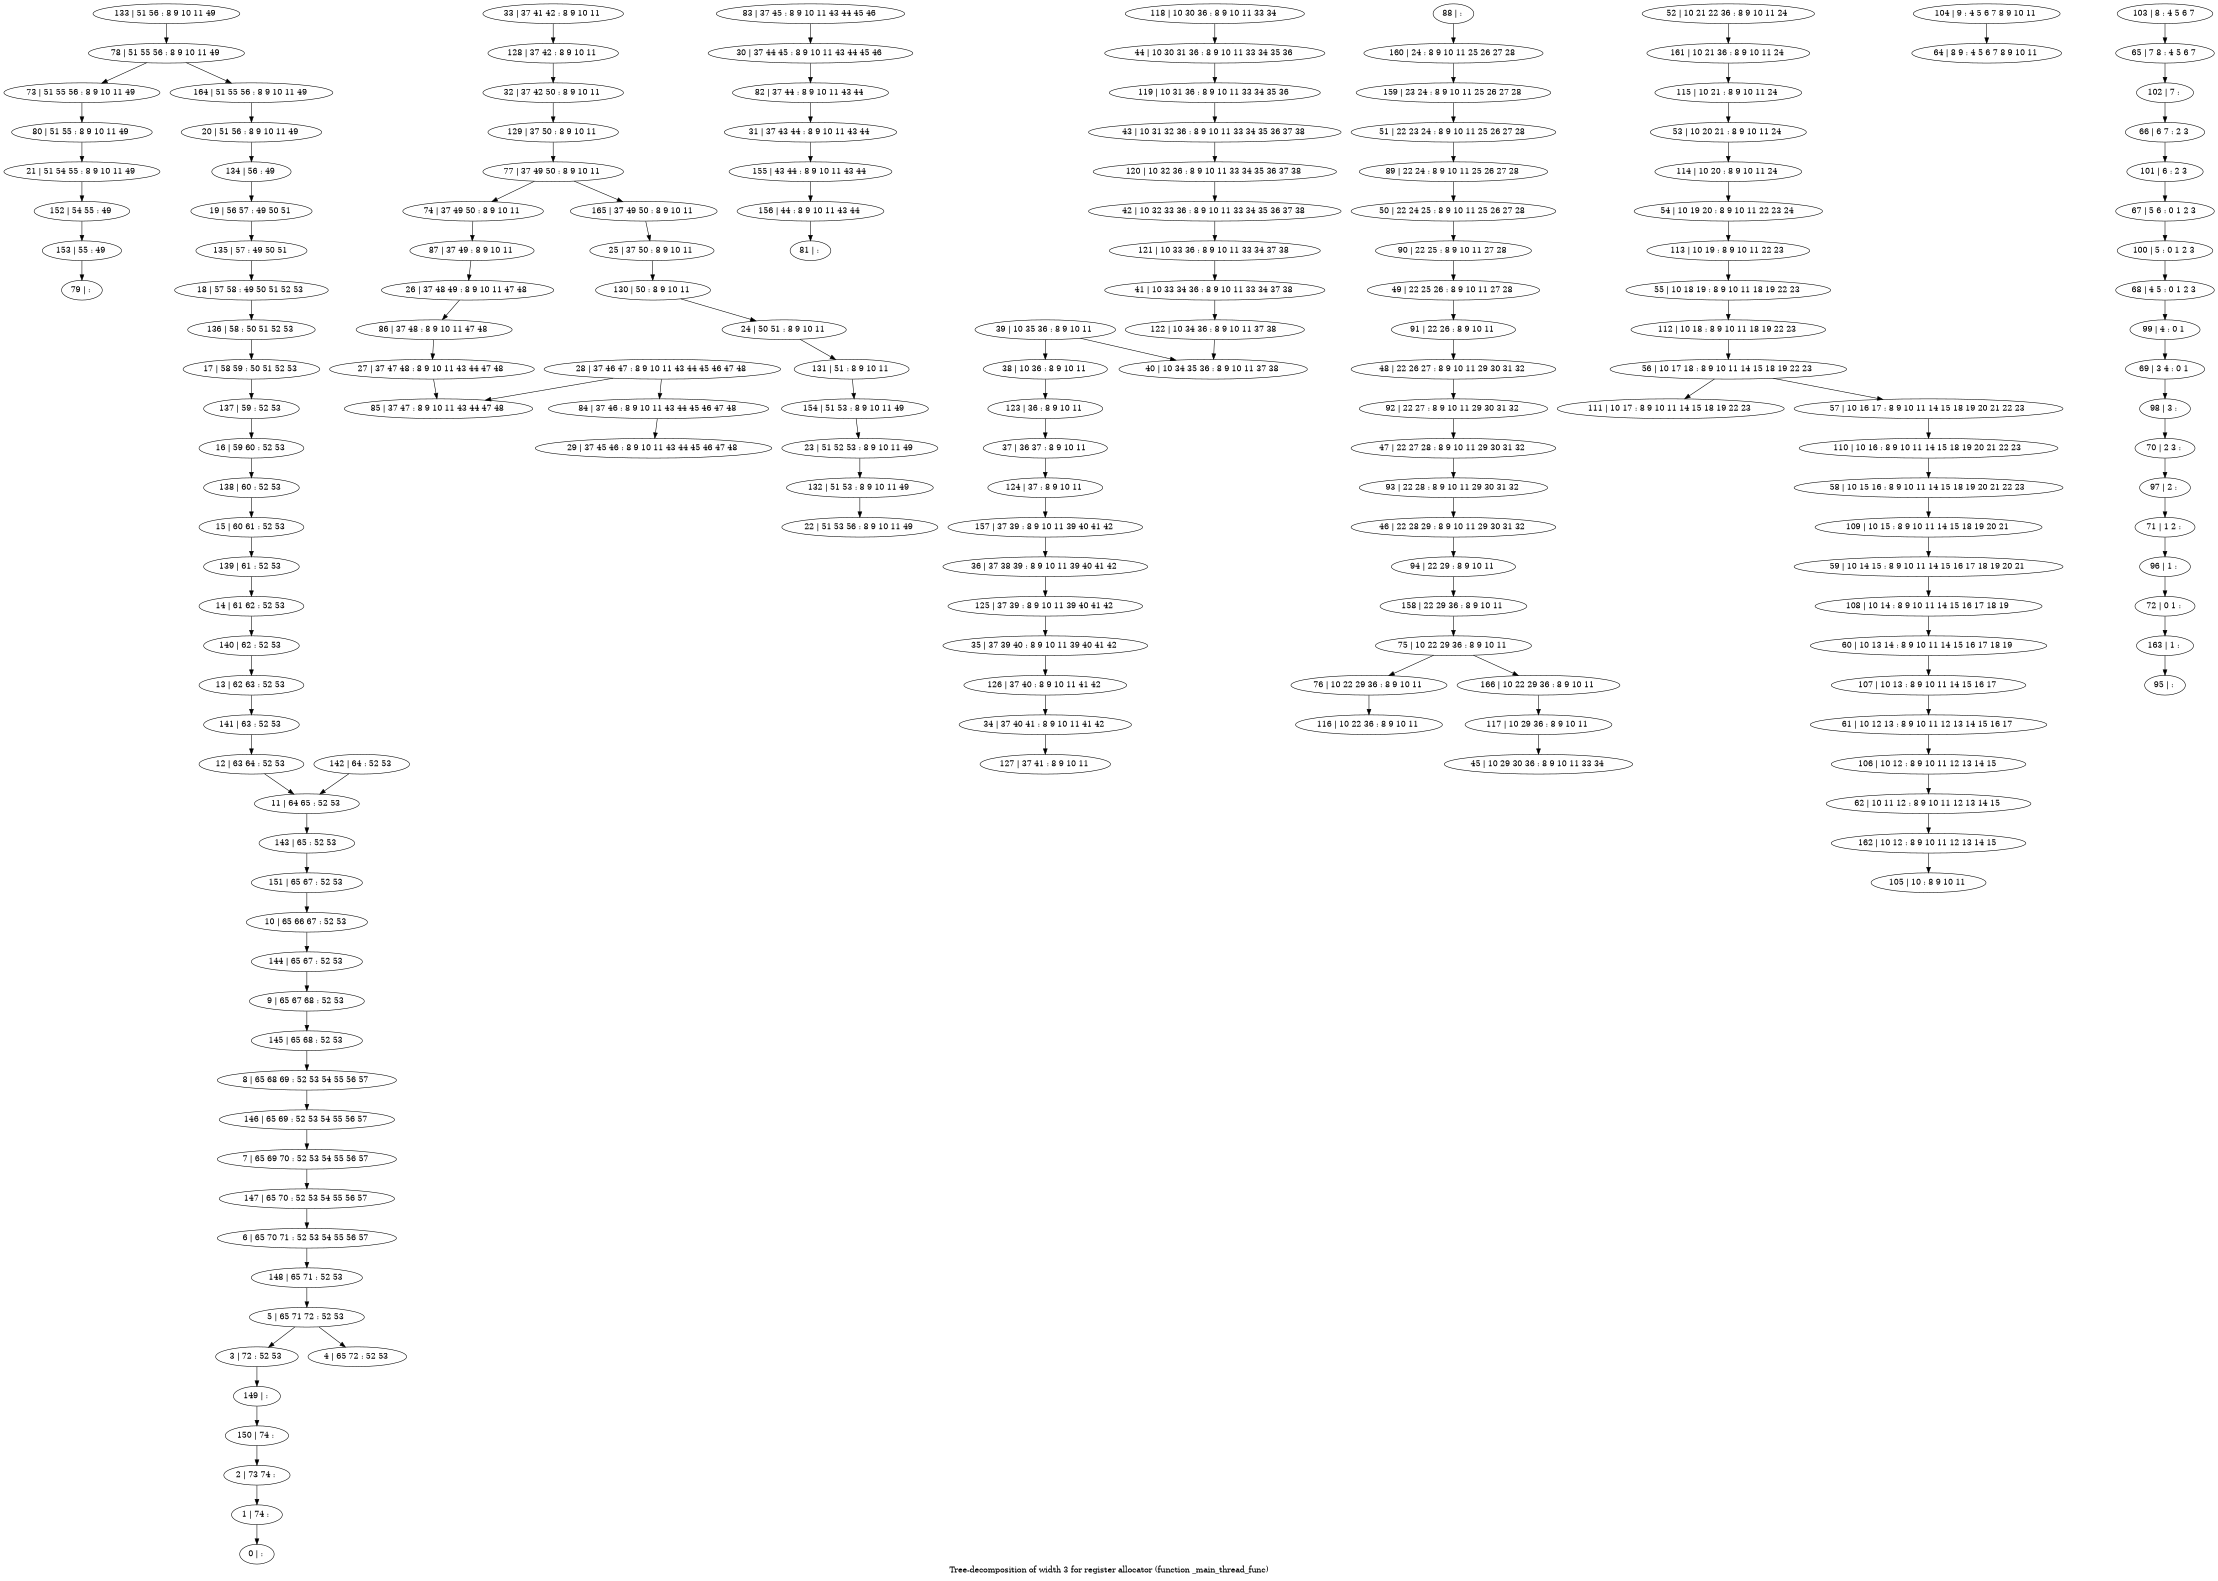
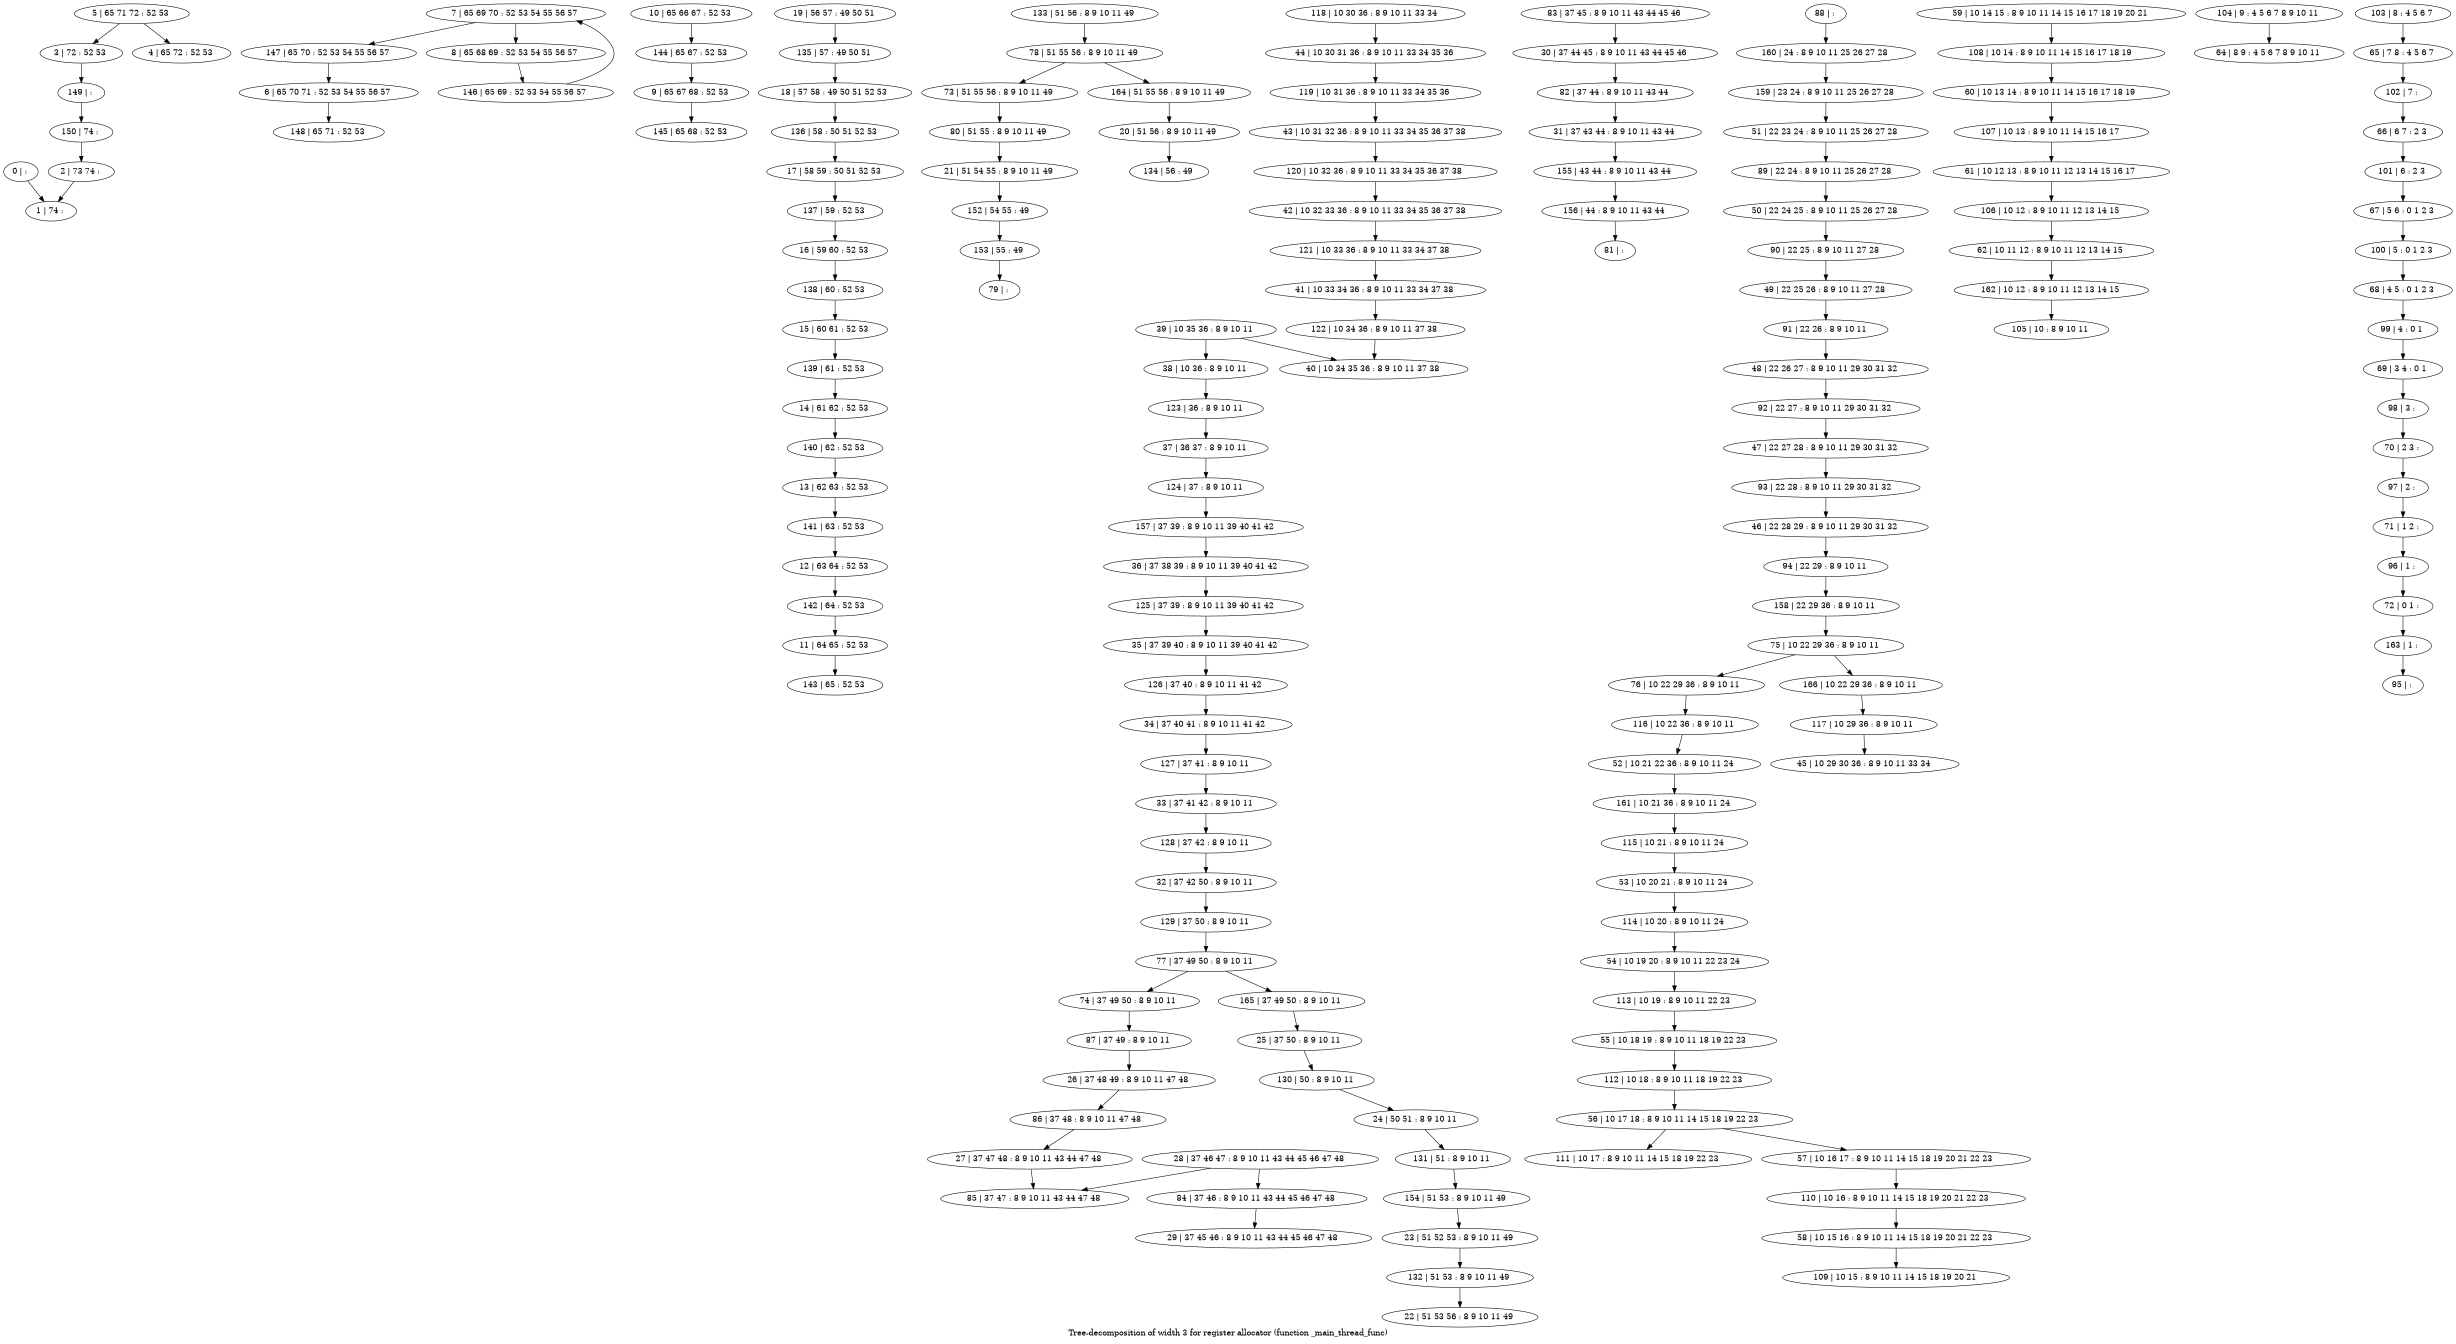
edge "134 | 56 : 49" -> "19 | 56 57 : 49 50 51": removed
edge "109 | 10 15 : 8 9 10 11 14 15 18 19 20 21" -> "59 | 10 14 15 : 8 9 10 11 14 15 16 17 18 19 20 21": removed
edge "116 | 10 22 36 : 8 9 10 11" -> "52 | 10 21 22 36 : 8 9 10 11 24": added
edge "127 | 37 41 : 8 9 10 11" -> "33 | 37 41 42 : 8 9 10 11": added
edge "12 | 63 64 : 52 53" -> "11 | 64 65 : 52 53": now "12 | 63 64 : 52 53" -> "142 | 64 : 52 53"
node "151 | 65 67 : 52 53": removed
edge "145 | 65 68 : 52 53" -> "8 | 65 68 69 : 52 53 54 55 56 57": now "7 | 65 69 70 : 52 53 54 55 56 57" -> "8 | 65 68 69 : 52 53 54 55 56 57"
edge "148 | 65 71 : 52 53" -> "5 | 65 71 72 : 52 53": removed
edge "1 | 74 :" -> "0 | :": reversed
